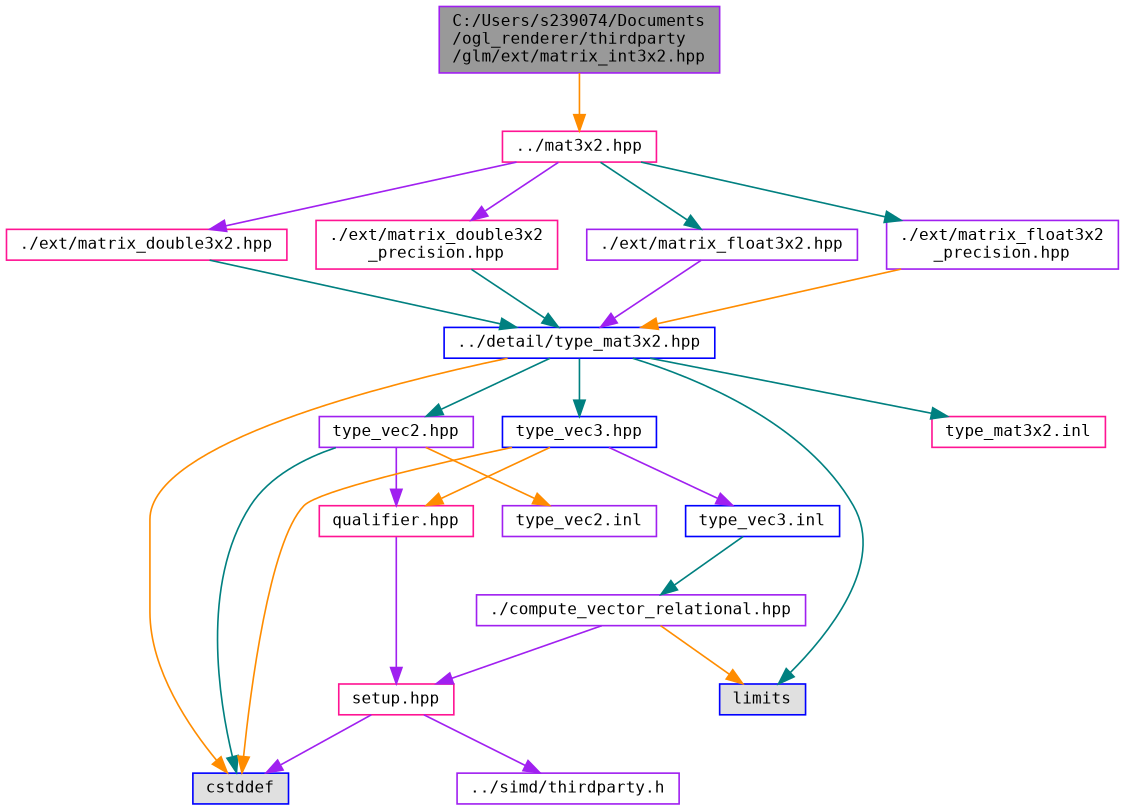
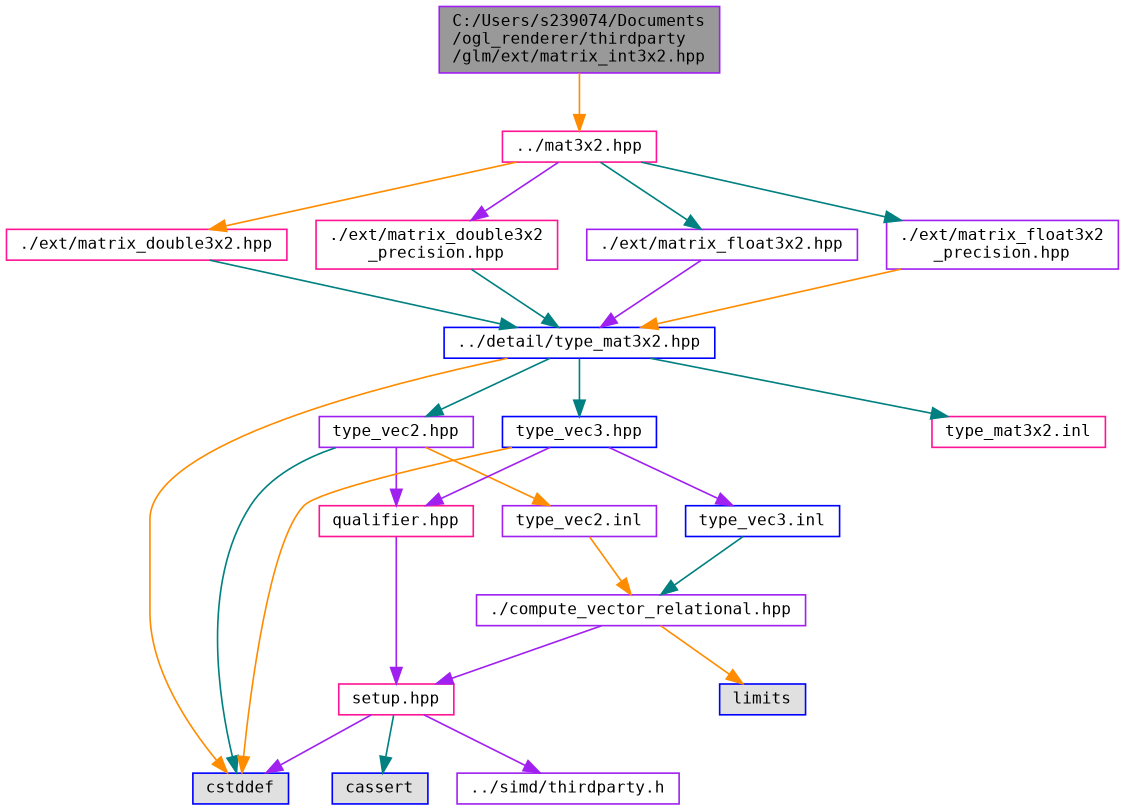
edge "../mat3x2.hpp" -> "./ext/matrix_double3x2.hpp": color purple -> darkorange
edge "type_vec3.hpp" -> "qualifier.hpp": color darkorange -> purple
edge "../detail/type_mat3x2.hpp" -> "limits": removed
edge "type_vec2.inl" -> "./compute_vector_relational.hpp": added
node "cassert": added
